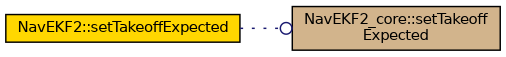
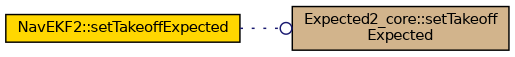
node "NavEKF2_core::setTakeoff Expected": label "NavEKF2_core::setTakeoff Expected" -> "Expected2_core::setTakeoff Expected"
